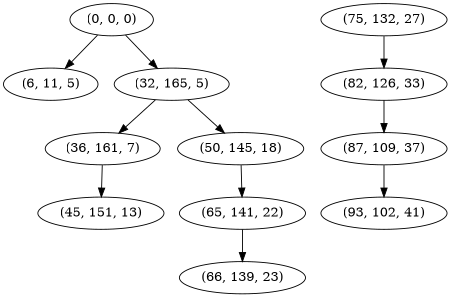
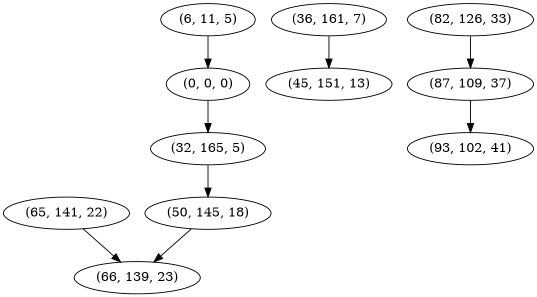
node "(75, 132, 27)": removed
edge "(0, 0, 0)" -> "(6, 11, 5)": reversed
edge "(32, 165, 5)" -> "(36, 161, 7)": removed
edge "(50, 145, 18)" -> "(65, 141, 22)": now "(50, 145, 18)" -> "(66, 139, 23)"
